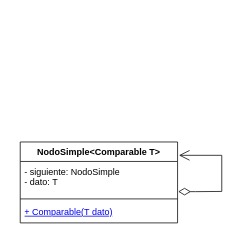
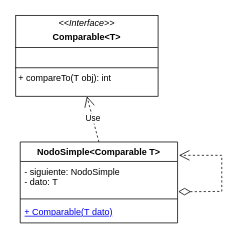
node "<<Interface>> Comparable<T> + compareTo(T obj): int": added
edge "NodoSimple<Comparable T>" -> "<<Interface>> Comparable<T> + compareTo(T obj): int": added, label "Use"
edge "- siguiente: NodoSimple - dato: T" -- "NodoSimple<Comparable T>": style solid -> dashed
